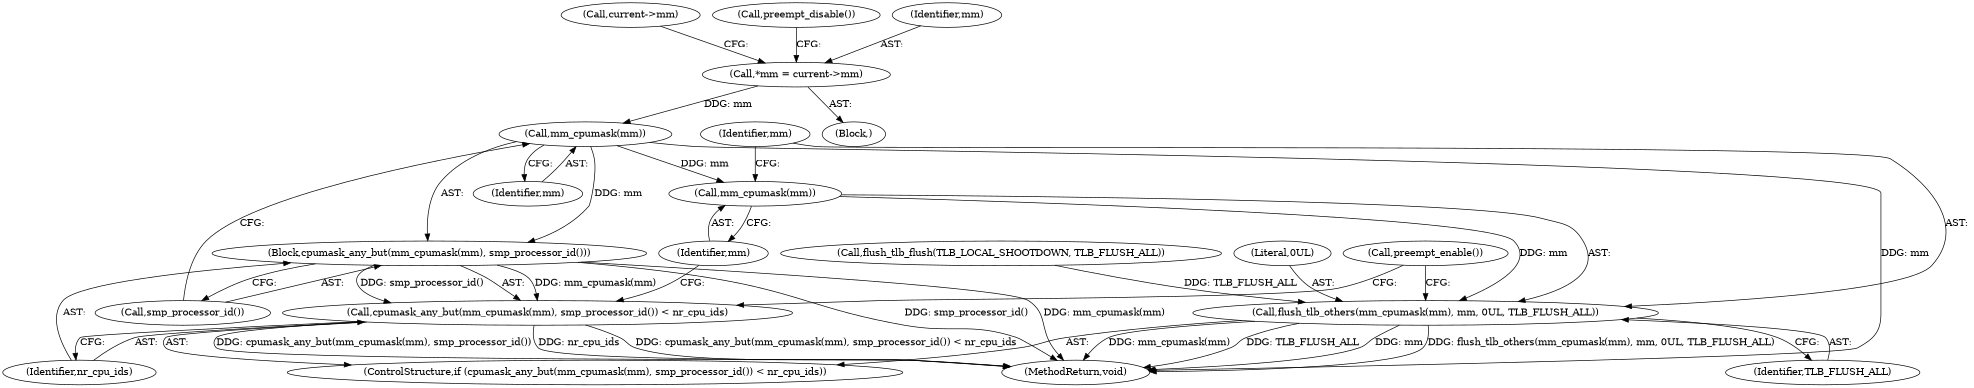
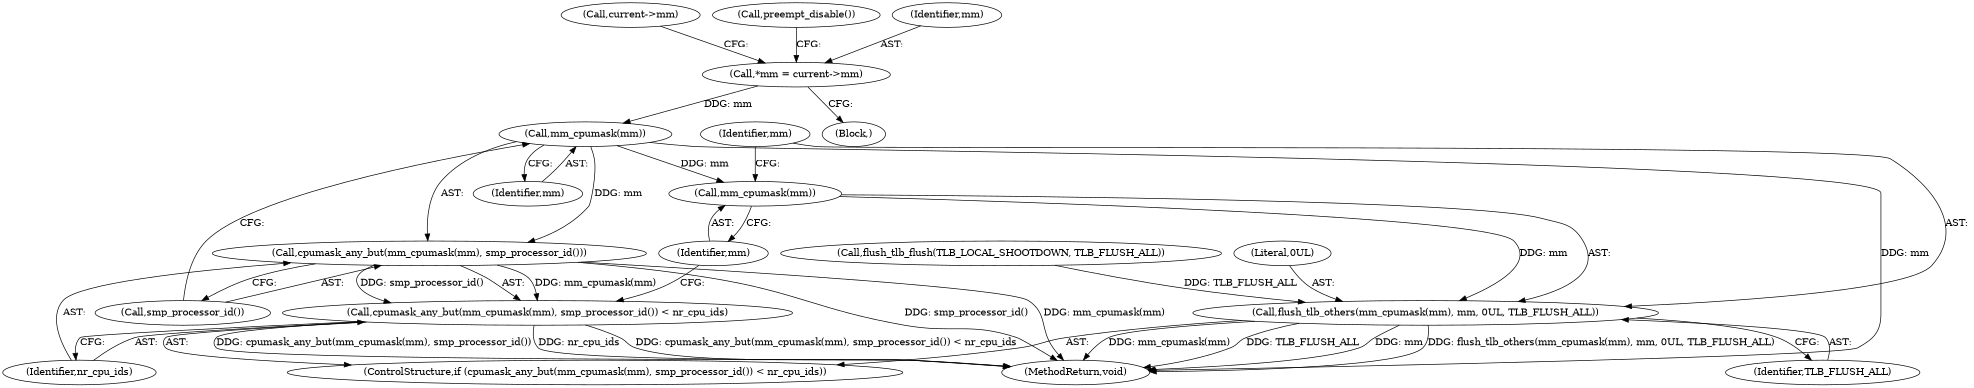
edge "(Call,*mm = current->mm)" -> "(Block,)": label "AST: " -> "CFG: "
node "(Block,cpumask_any_but(mm_cpumask(mm), smp_processor_id()))": label "(Block,cpumask_any_but(mm_cpumask(mm), smp_processor_id()))" -> "(Call,cpumask_any_but(mm_cpumask(mm), smp_processor_id()))"
node "(Call,preempt_enable())": removed
